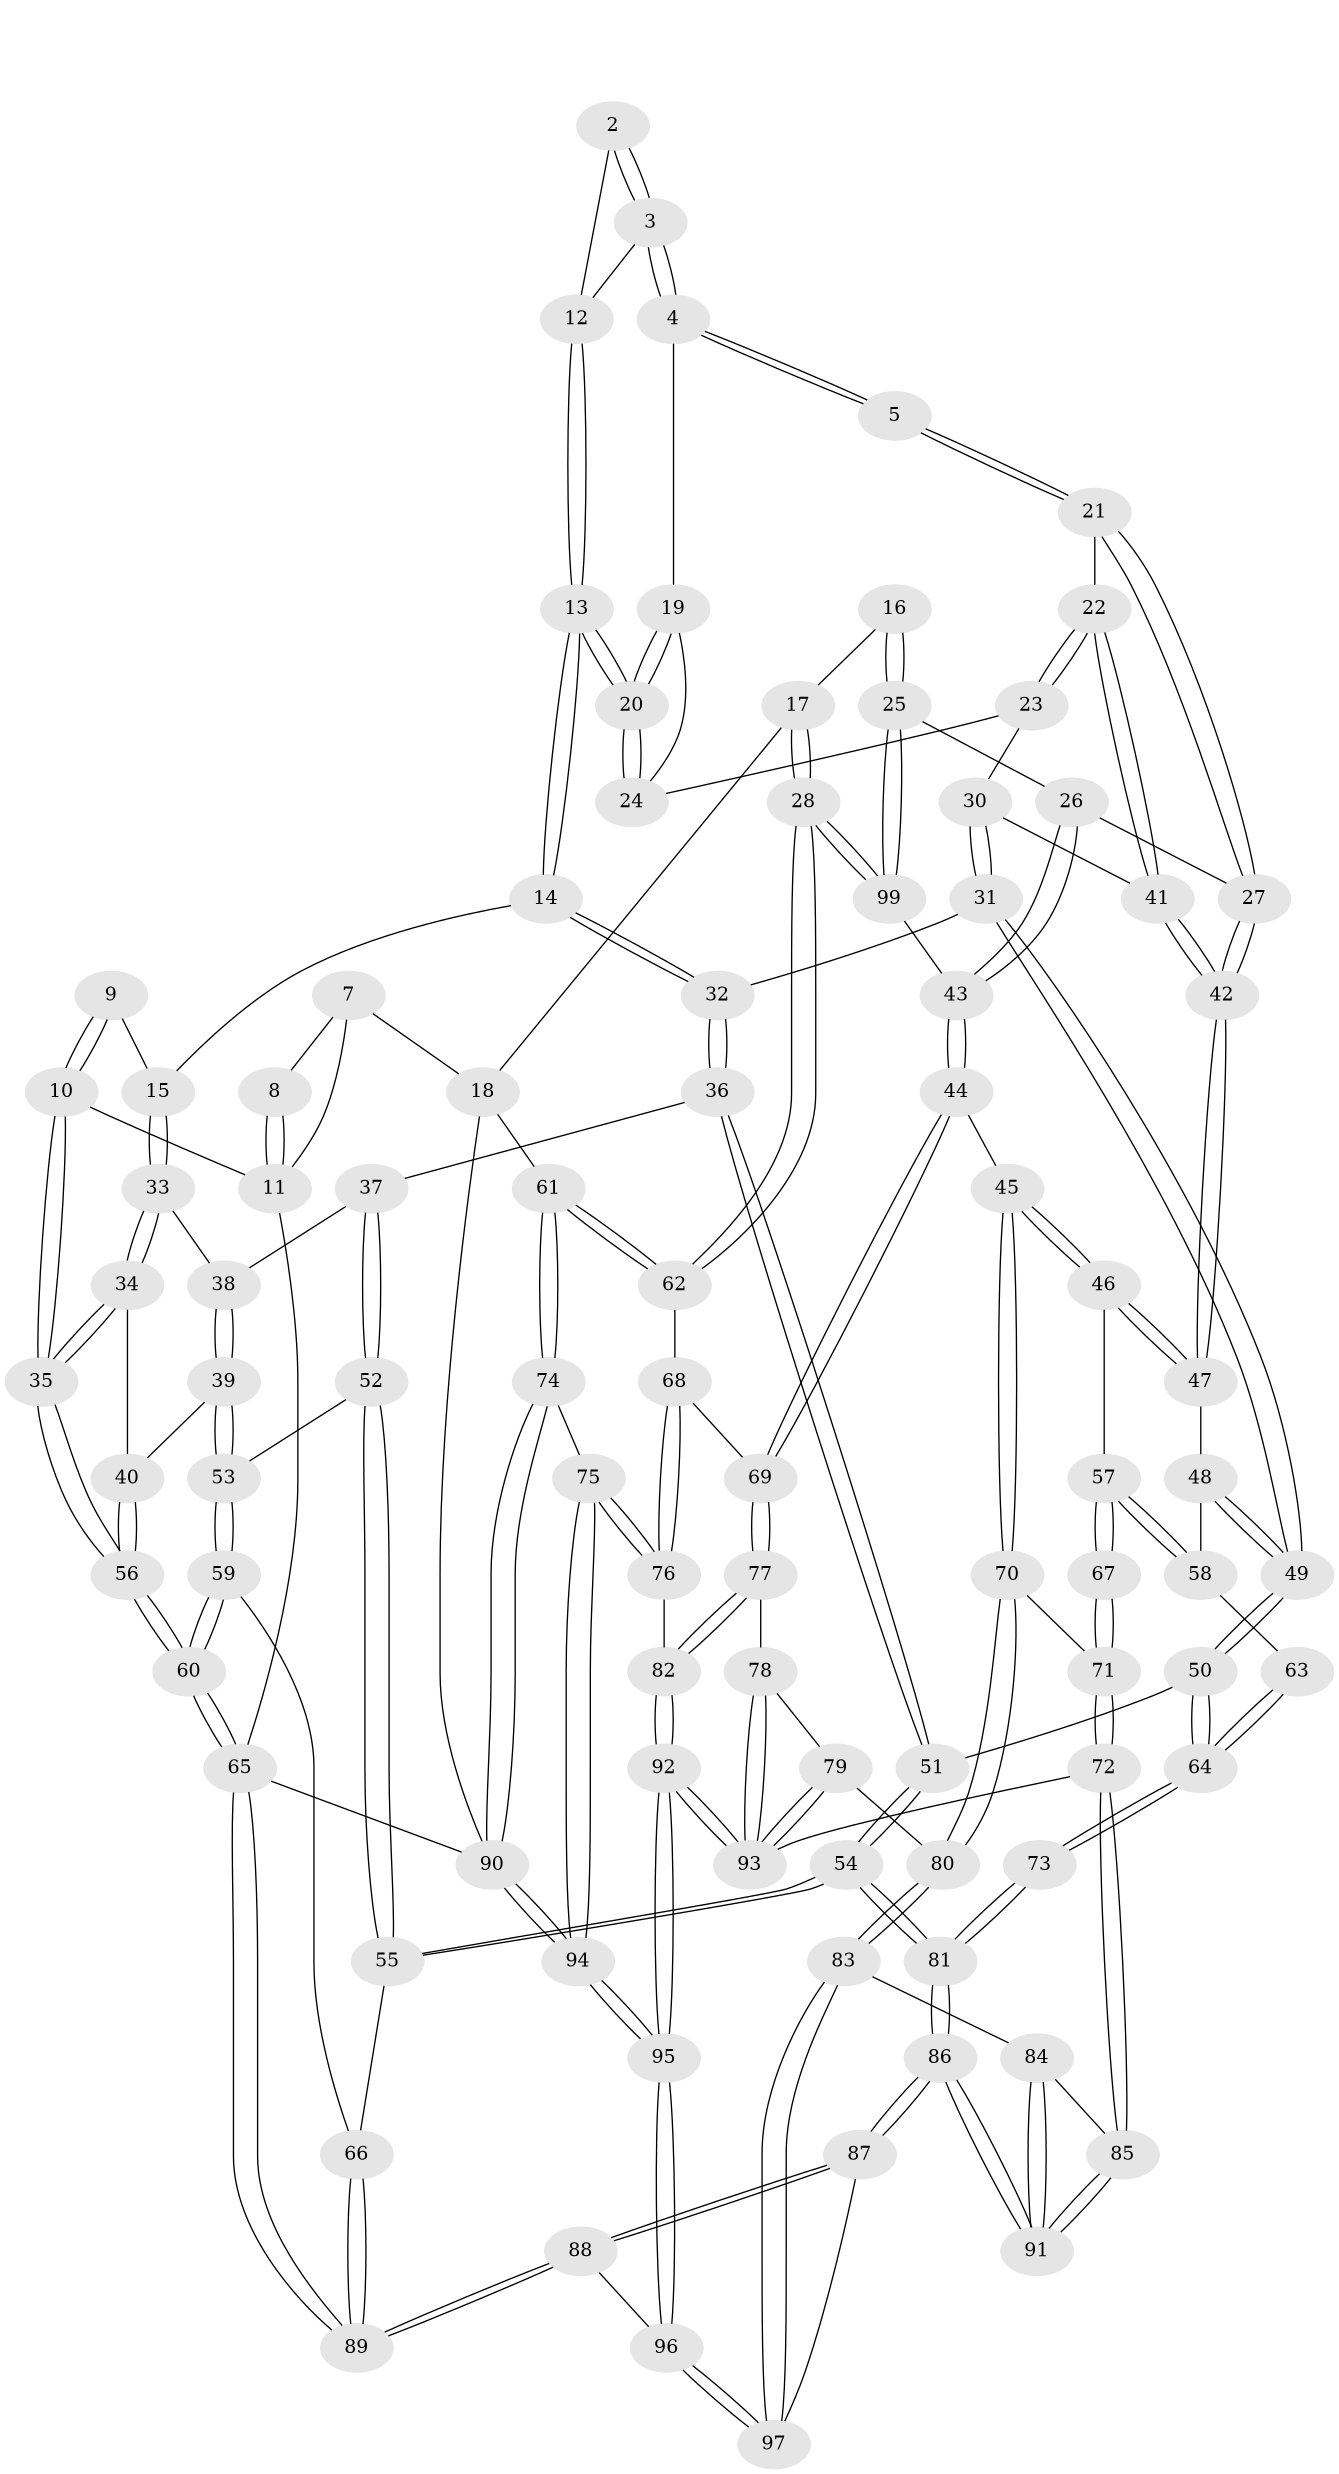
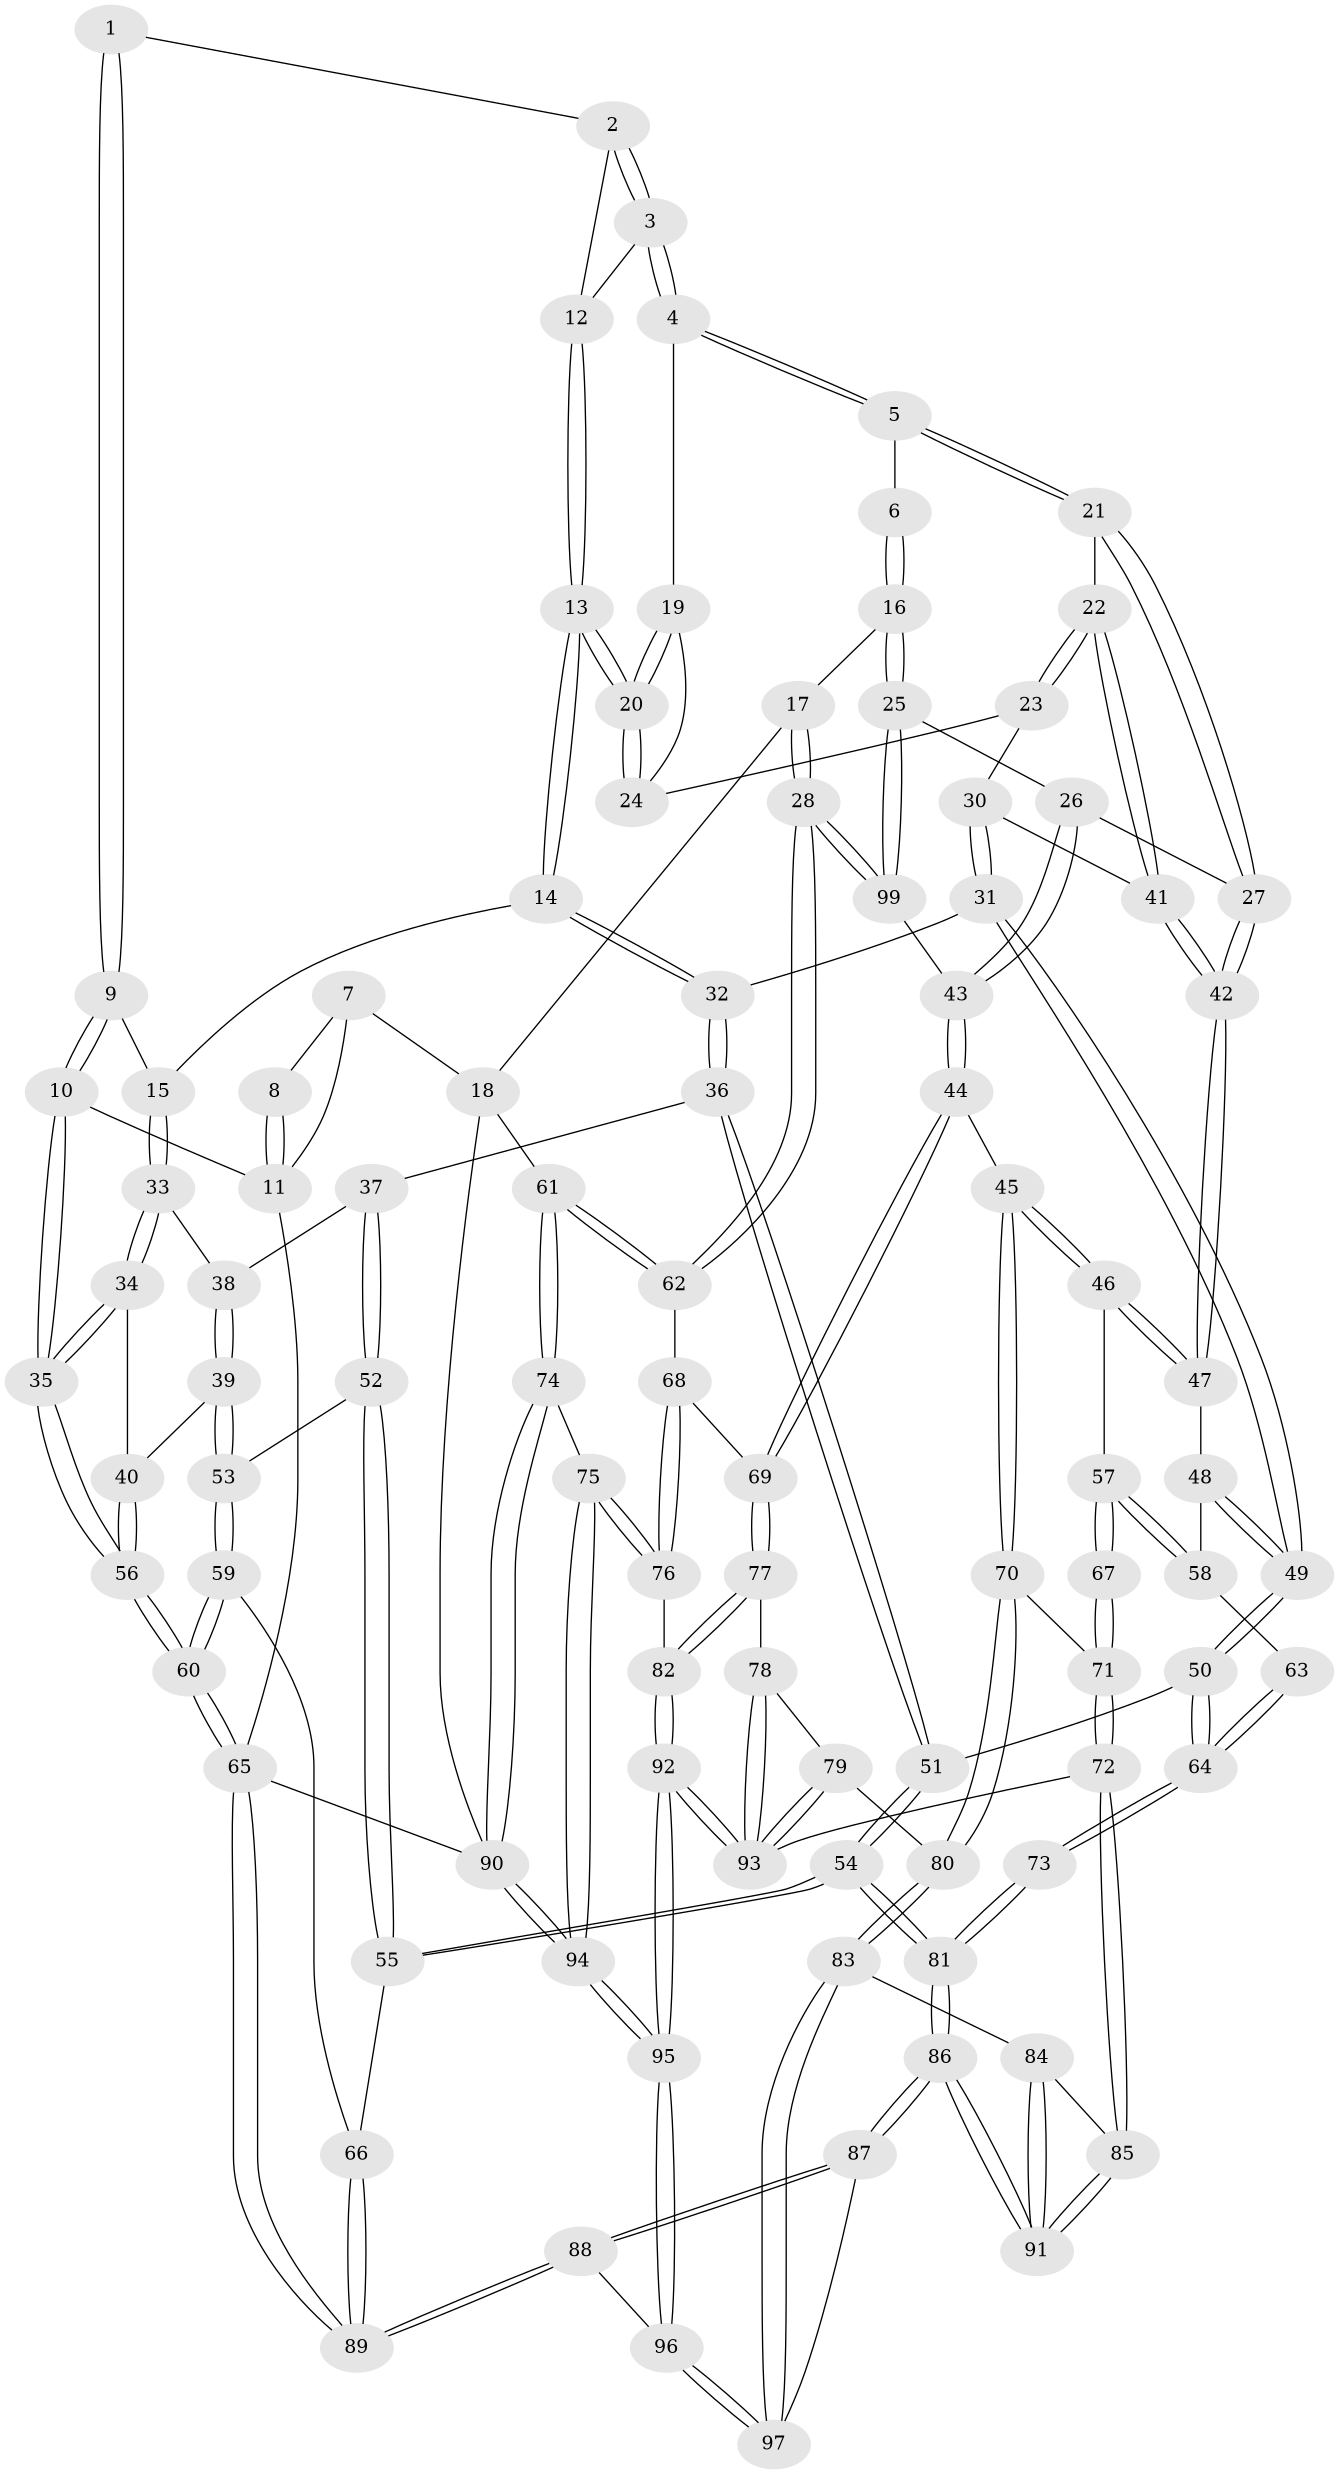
node "1": added
node "6": added
